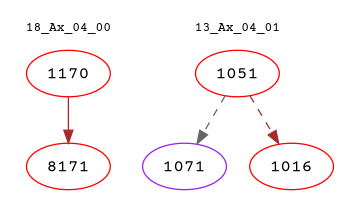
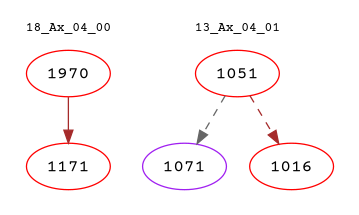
node "1170": label "1170" -> "1970"
node "8171": label "8171" -> "1171"
